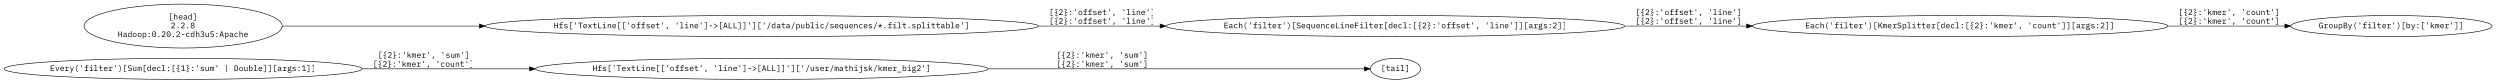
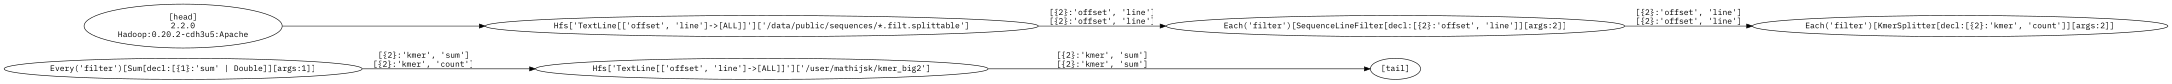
node "[head] 2.2.8 Hadoop:0.20.2-cdh3u5:Apache": label "[head] 2.2.8 Hadoop:0.20.2-cdh3u5:Apache" -> "[head] 2.2.0 Hadoop:0.20.2-cdh3u5:Apache"
node "GroupBy('filter')[by:['kmer']]": removed
